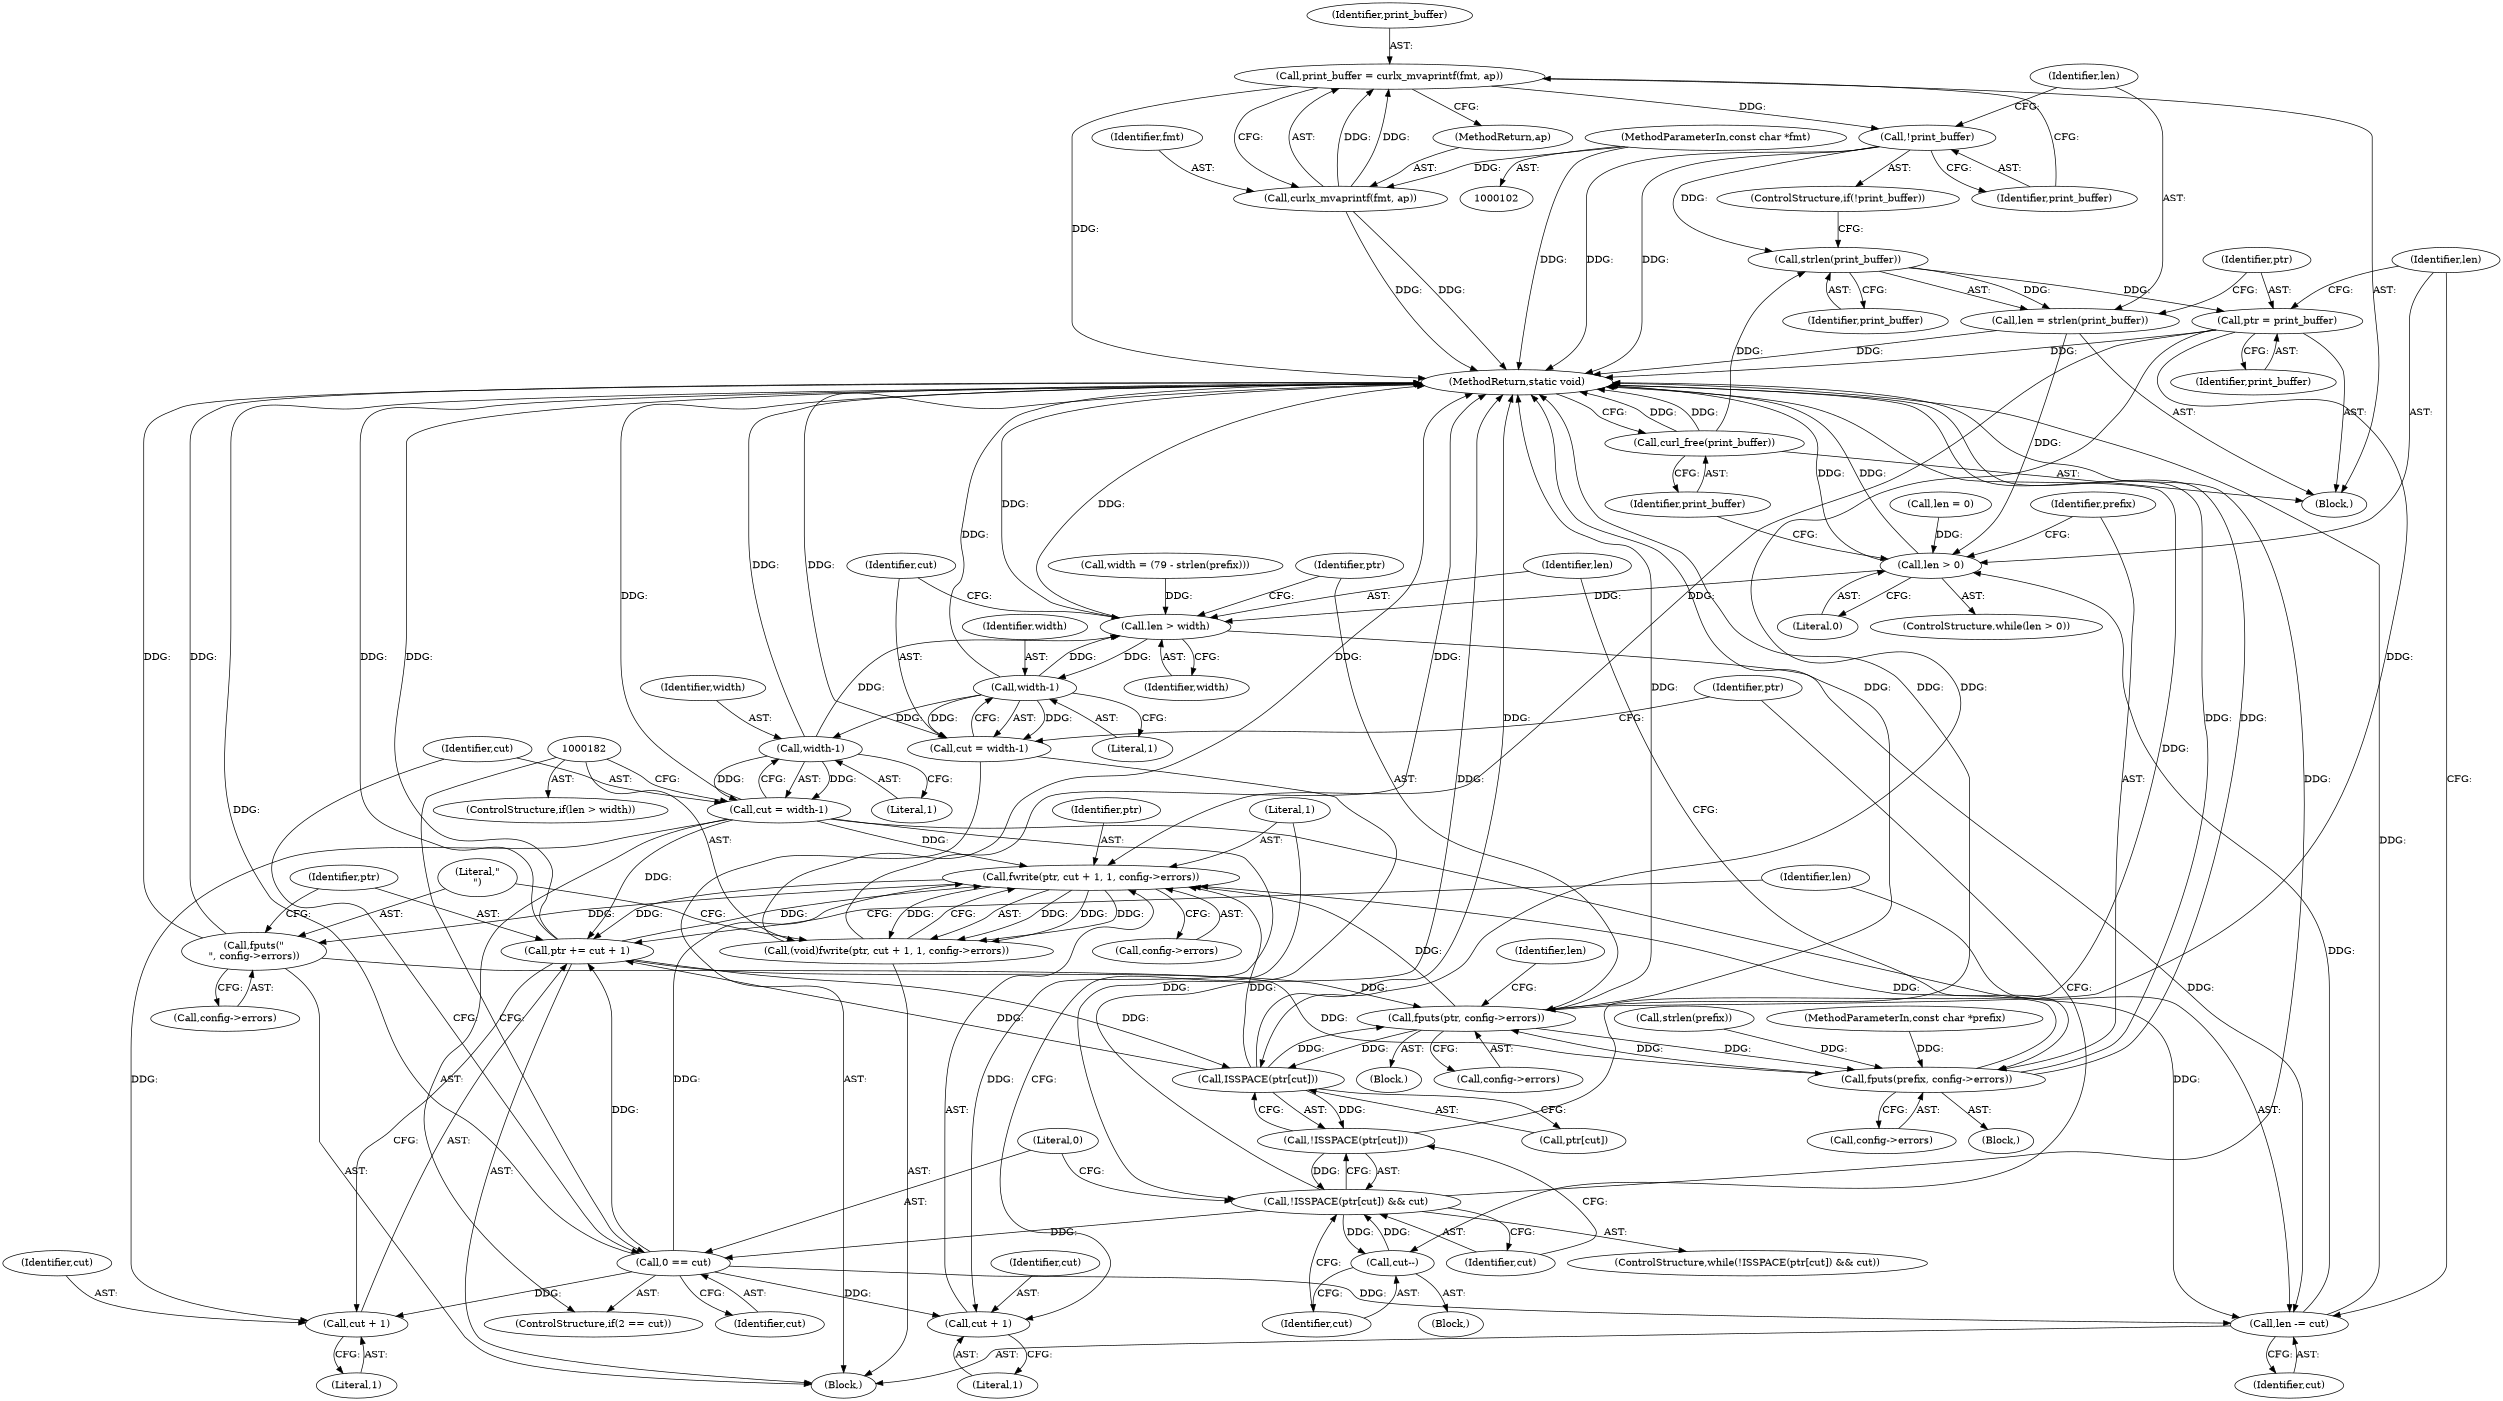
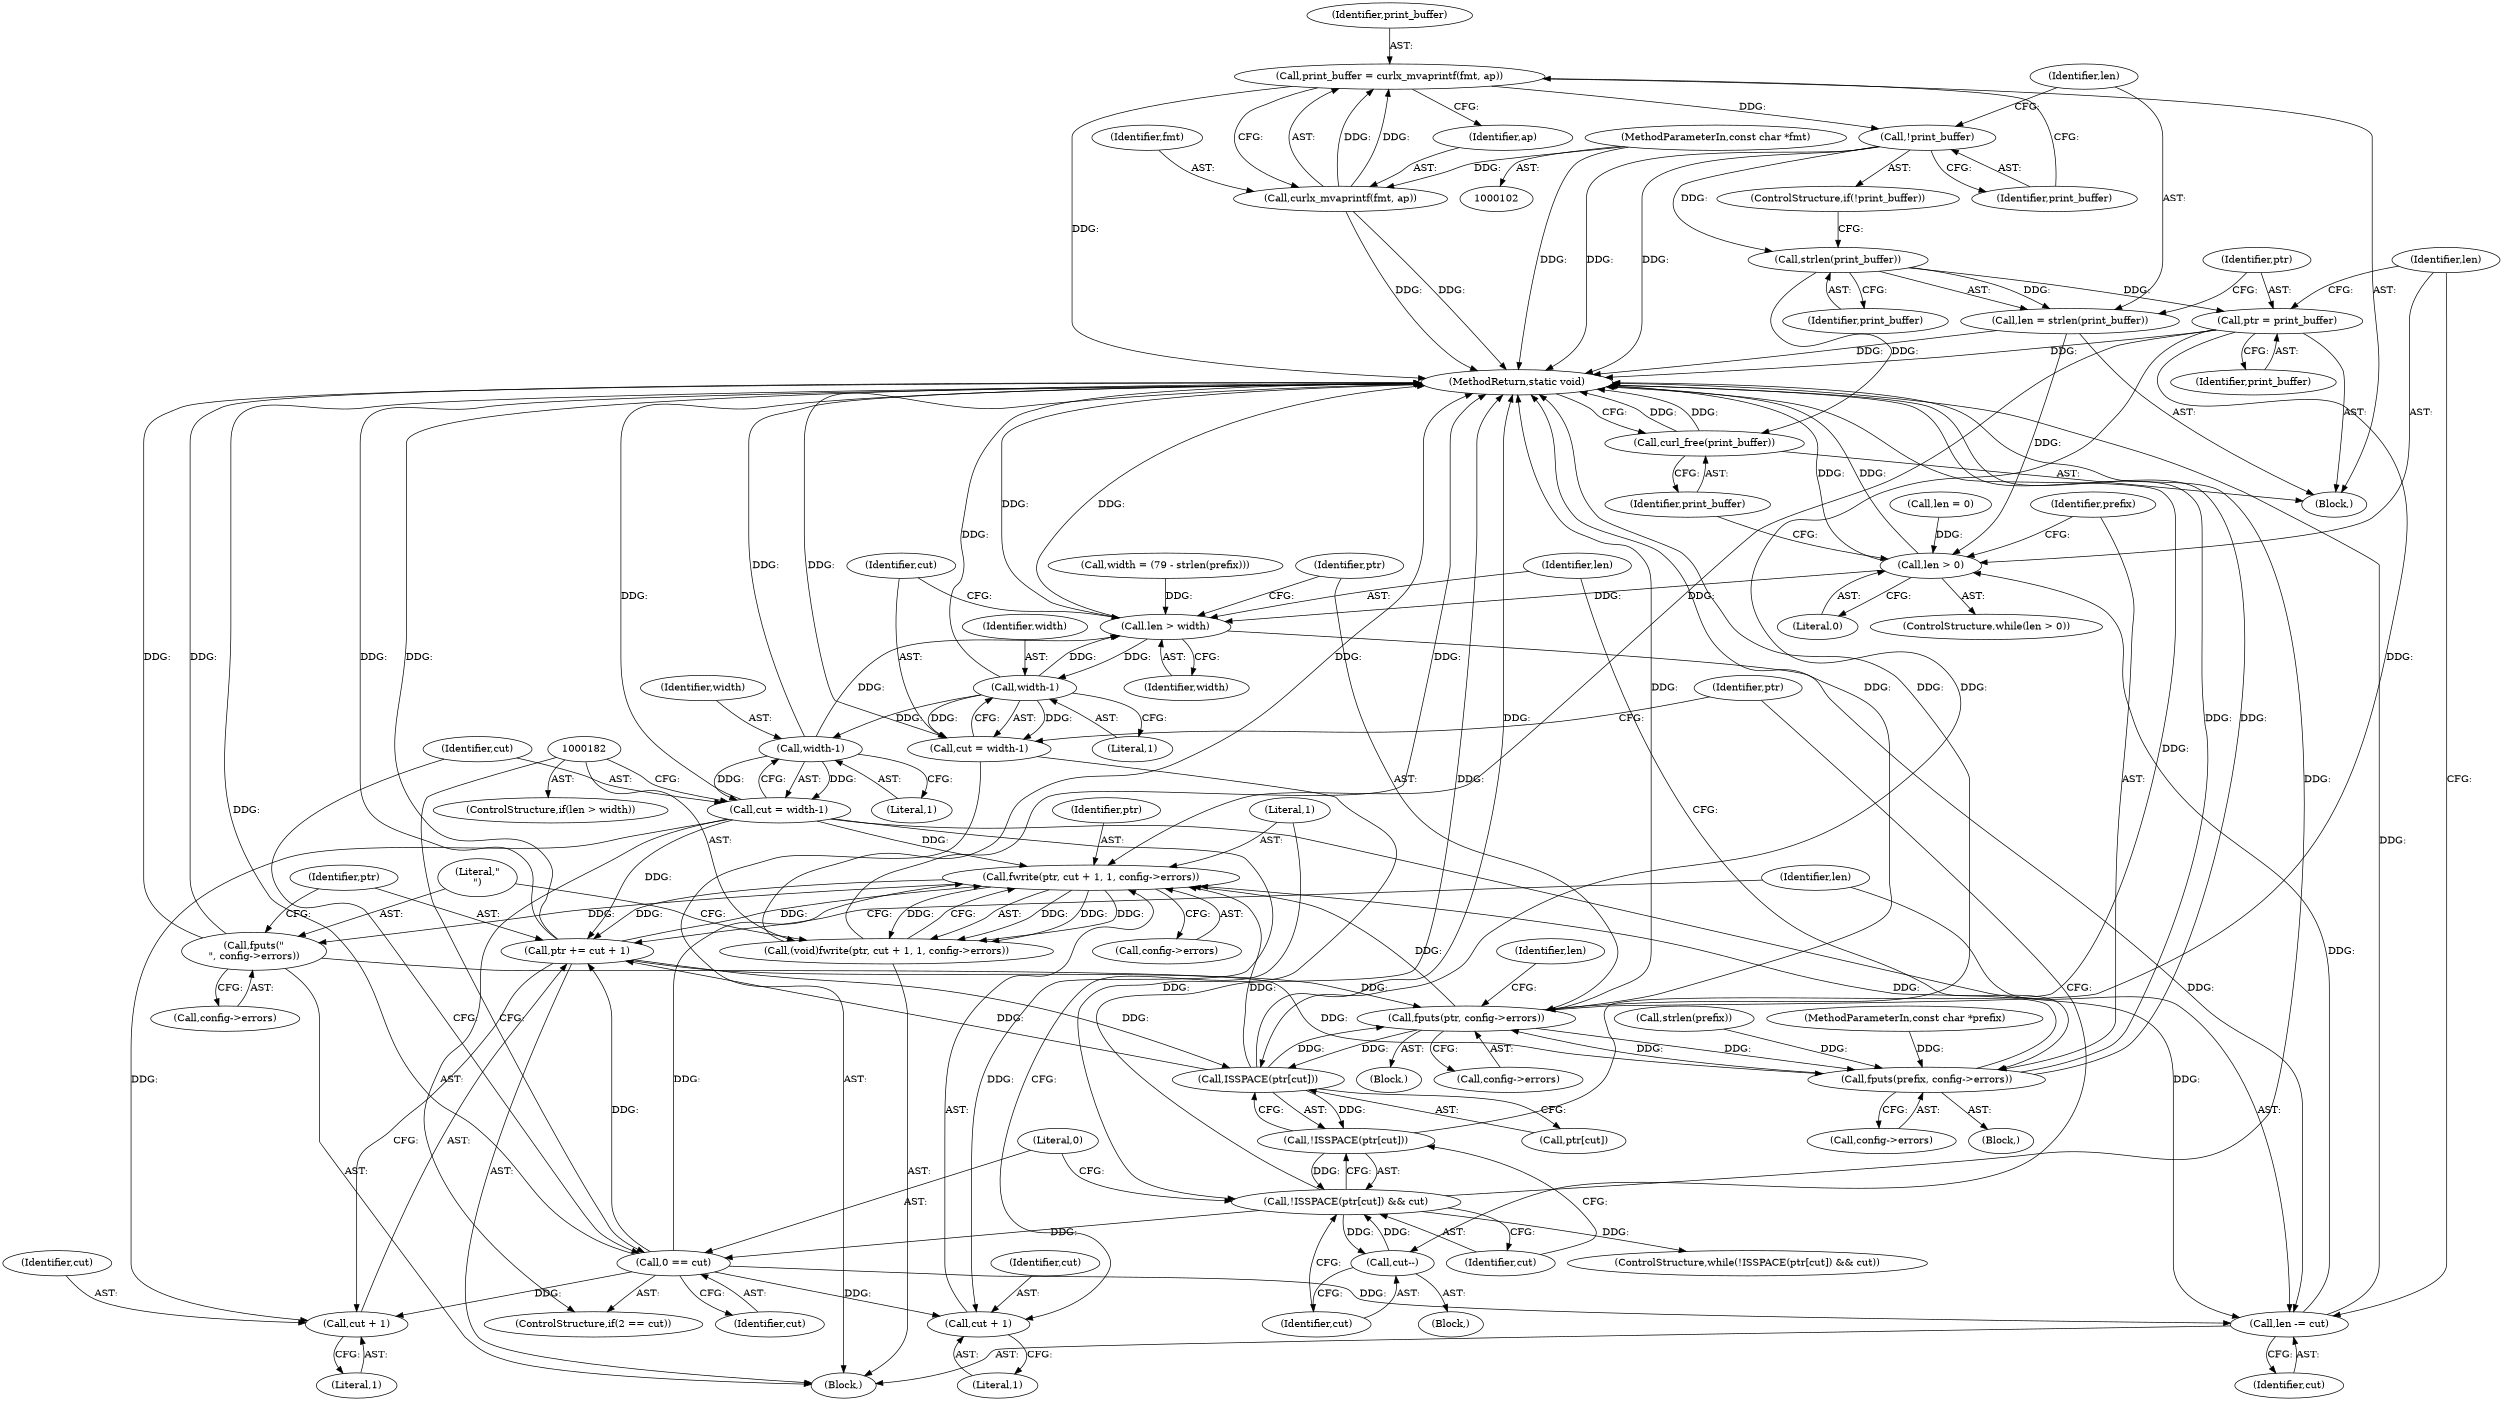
node "(MethodReturn,ap)": label "(MethodReturn,ap)" -> "(Identifier,ap)"
edge "(Call,curl_free(print_buffer))" -> "(Call,strlen(print_buffer))": reversed
edge "(Call,!ISSPACE(ptr[cut]) && cut)" -> "(ControlStructure,while(!ISSPACE(ptr[cut]) && cut))": label "AST: " -> "DDG: "
